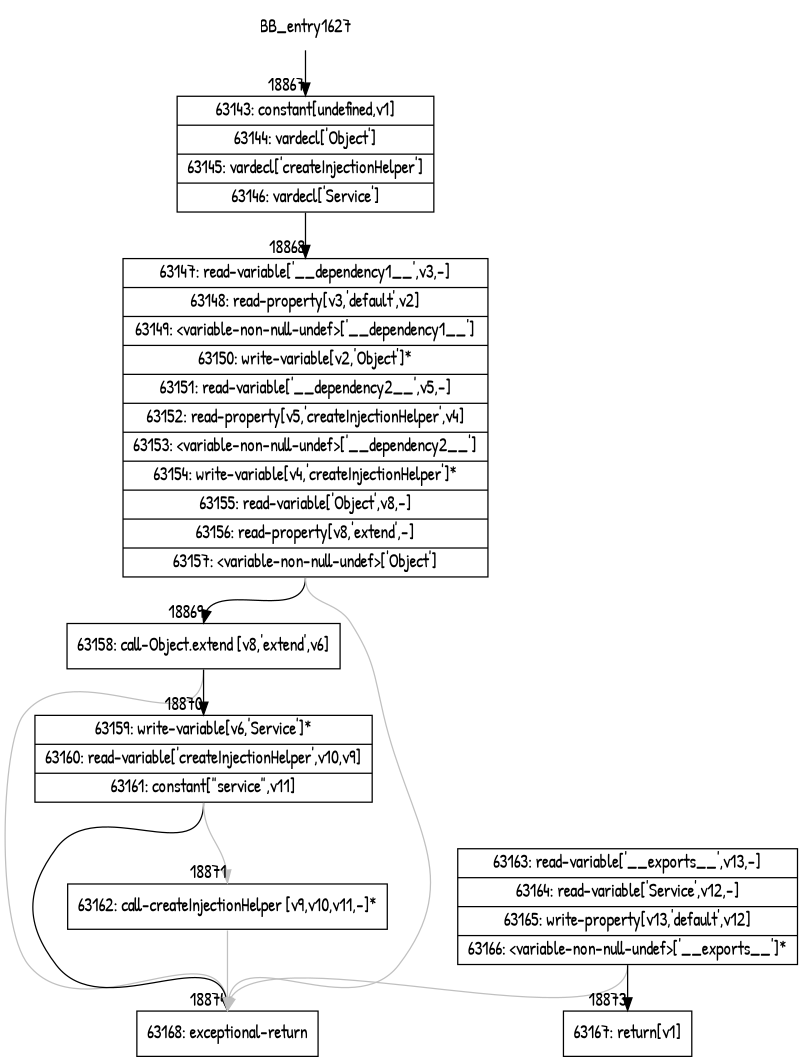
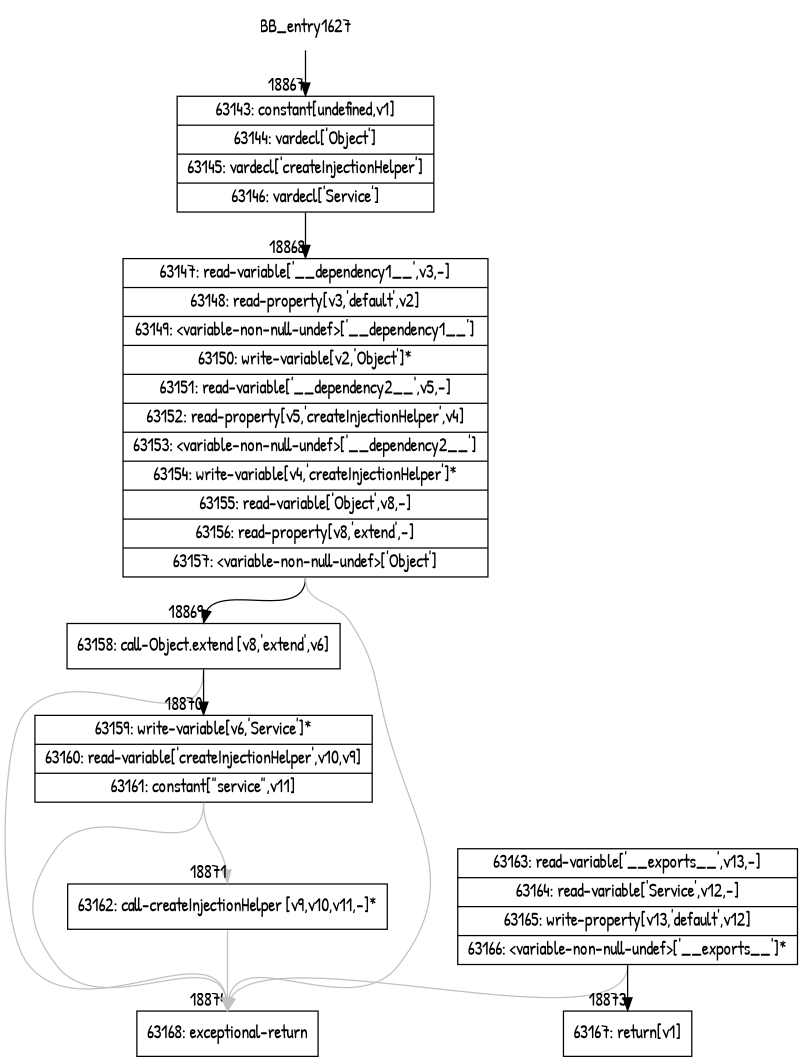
edge "63159: write-variable[v6,'Service']*" -> "63168: exceptional-return": color black -> gray
